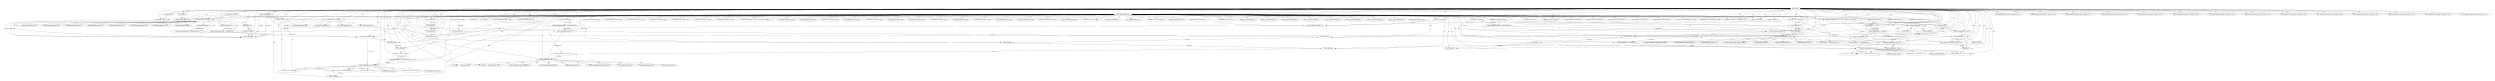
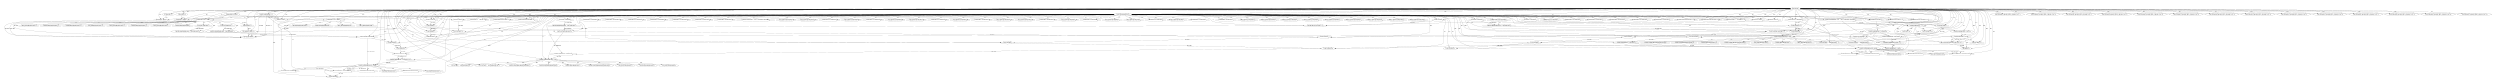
node "(FUN9,FUN9(VAR12))": removed
